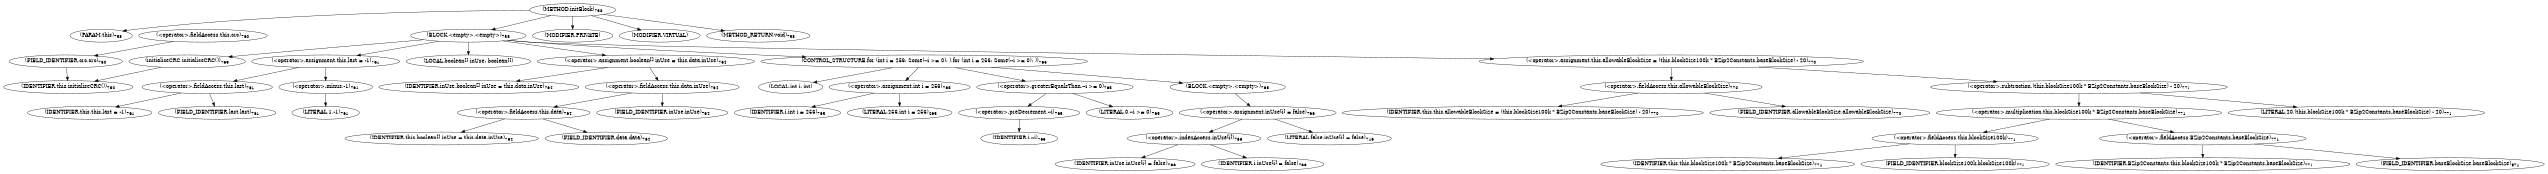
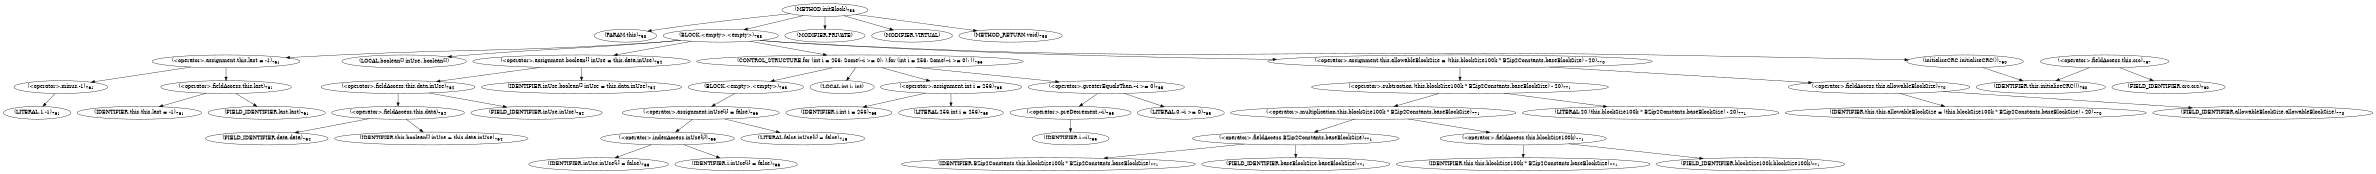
node "(<operator>.fieldAccess,this.crc)": text "760" -> "767"
node "(initialiseCRC,initialiseCRC())": text "769" -> "760"
edge "(FIELD_IDENTIFIER,crc,crc)" -> "(IDENTIFIER,this,initialiseCRC())": now "(<operator>.fieldAccess,this.crc)" -> "(IDENTIFIER,this,initialiseCRC())"
node "(LITERAL,256,int i = 256)": text "265" -> "765"
node "(FIELD_IDENTIFIER,baseBlockSize,baseBlockSize)": text "971" -> "771"
